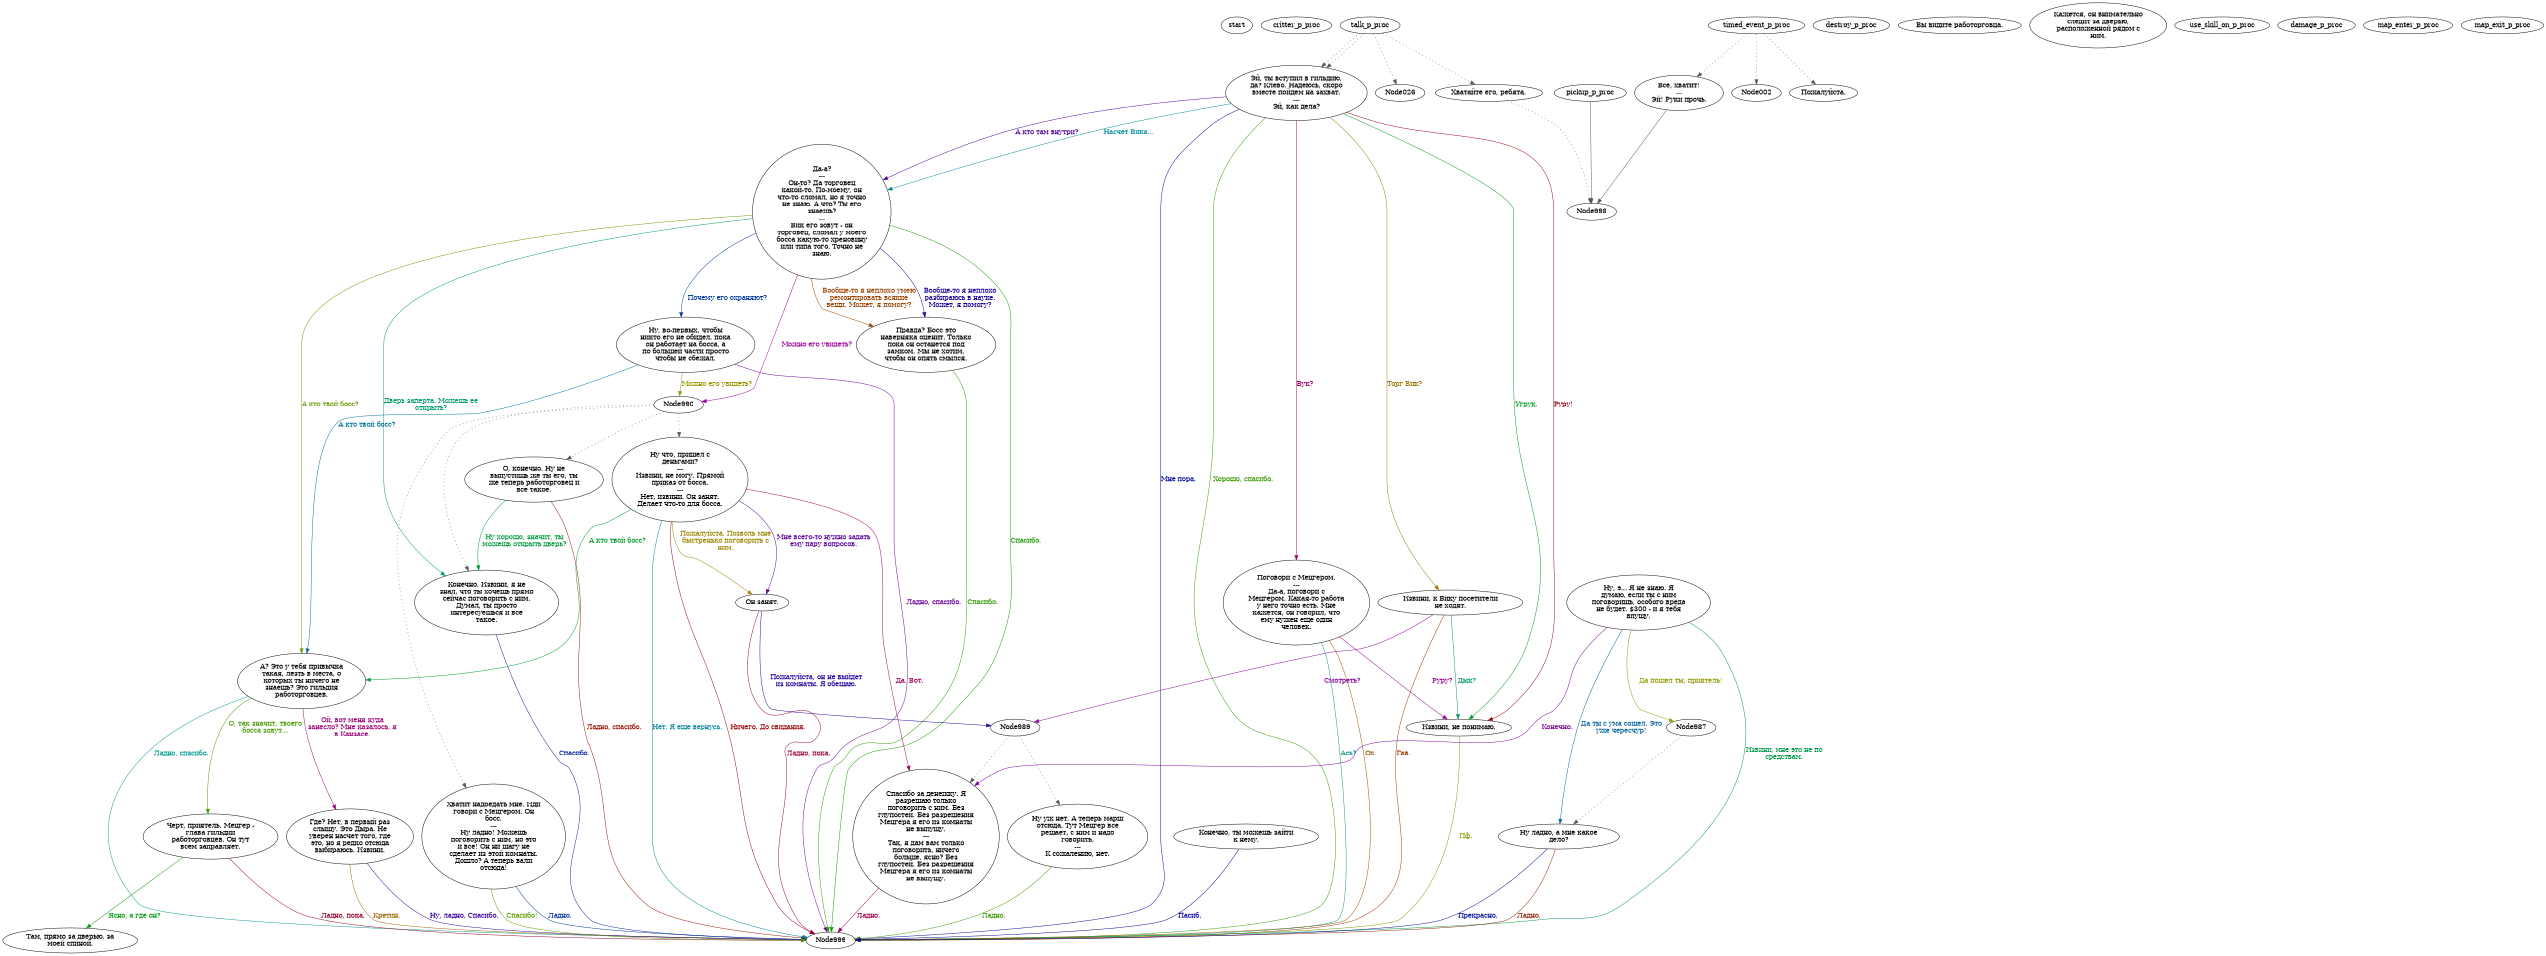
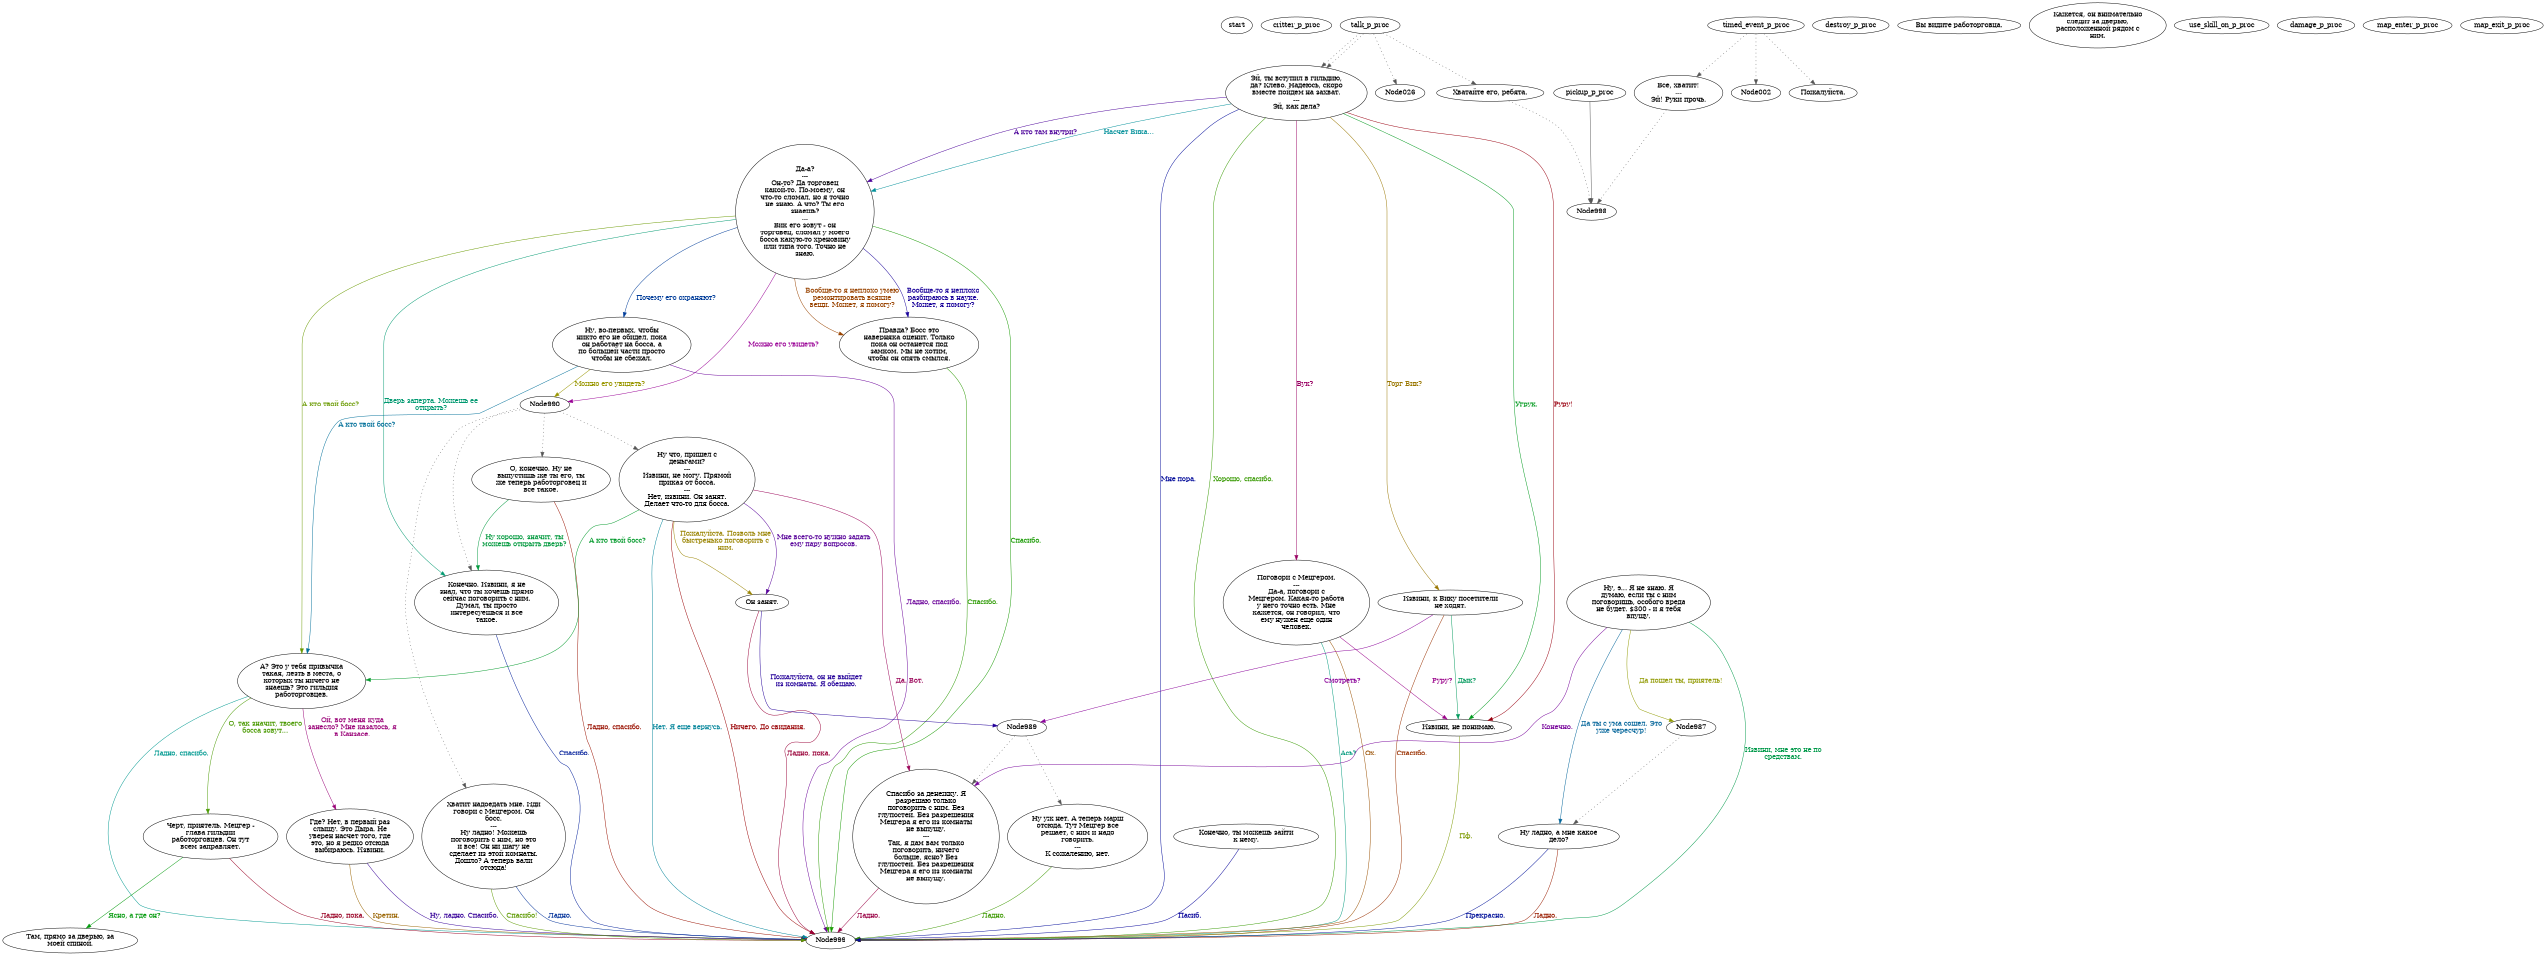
edge "Все, хватит! --- Эй! Руки прочь." -> "Node998": style solid -> dotted
edge "Извини, к Вику посетители не ходят." -> "Node999": label "Гав." -> "Спасибо."
